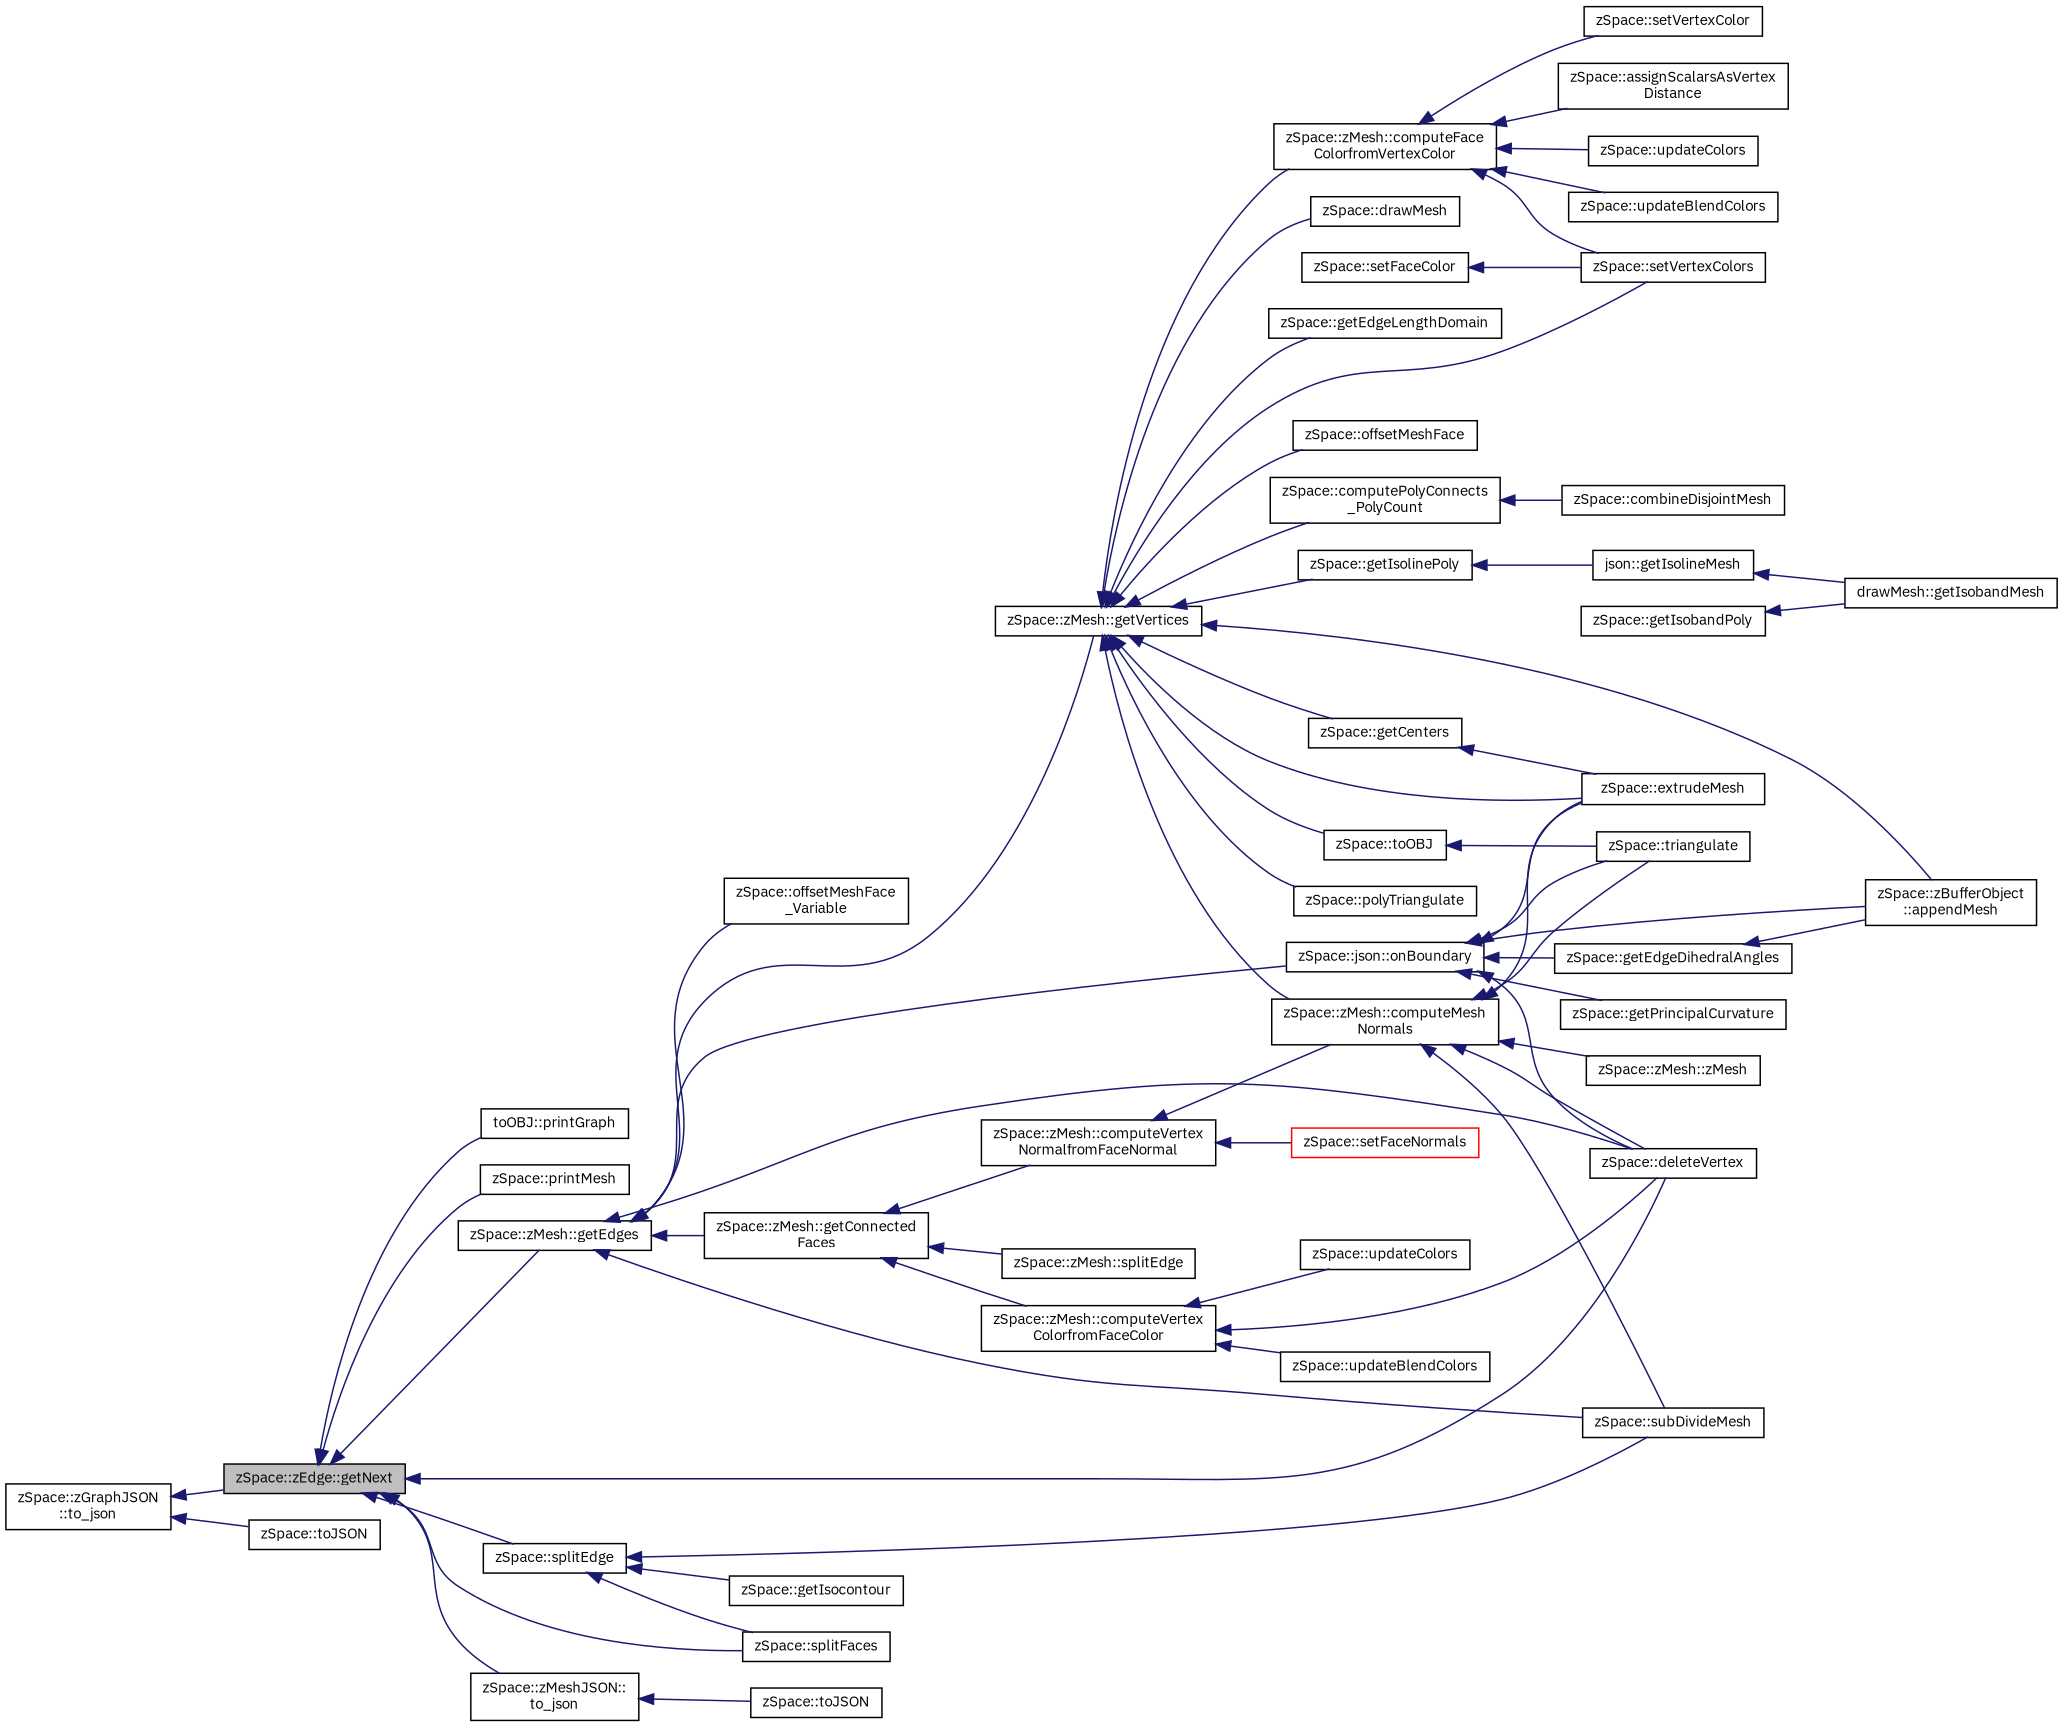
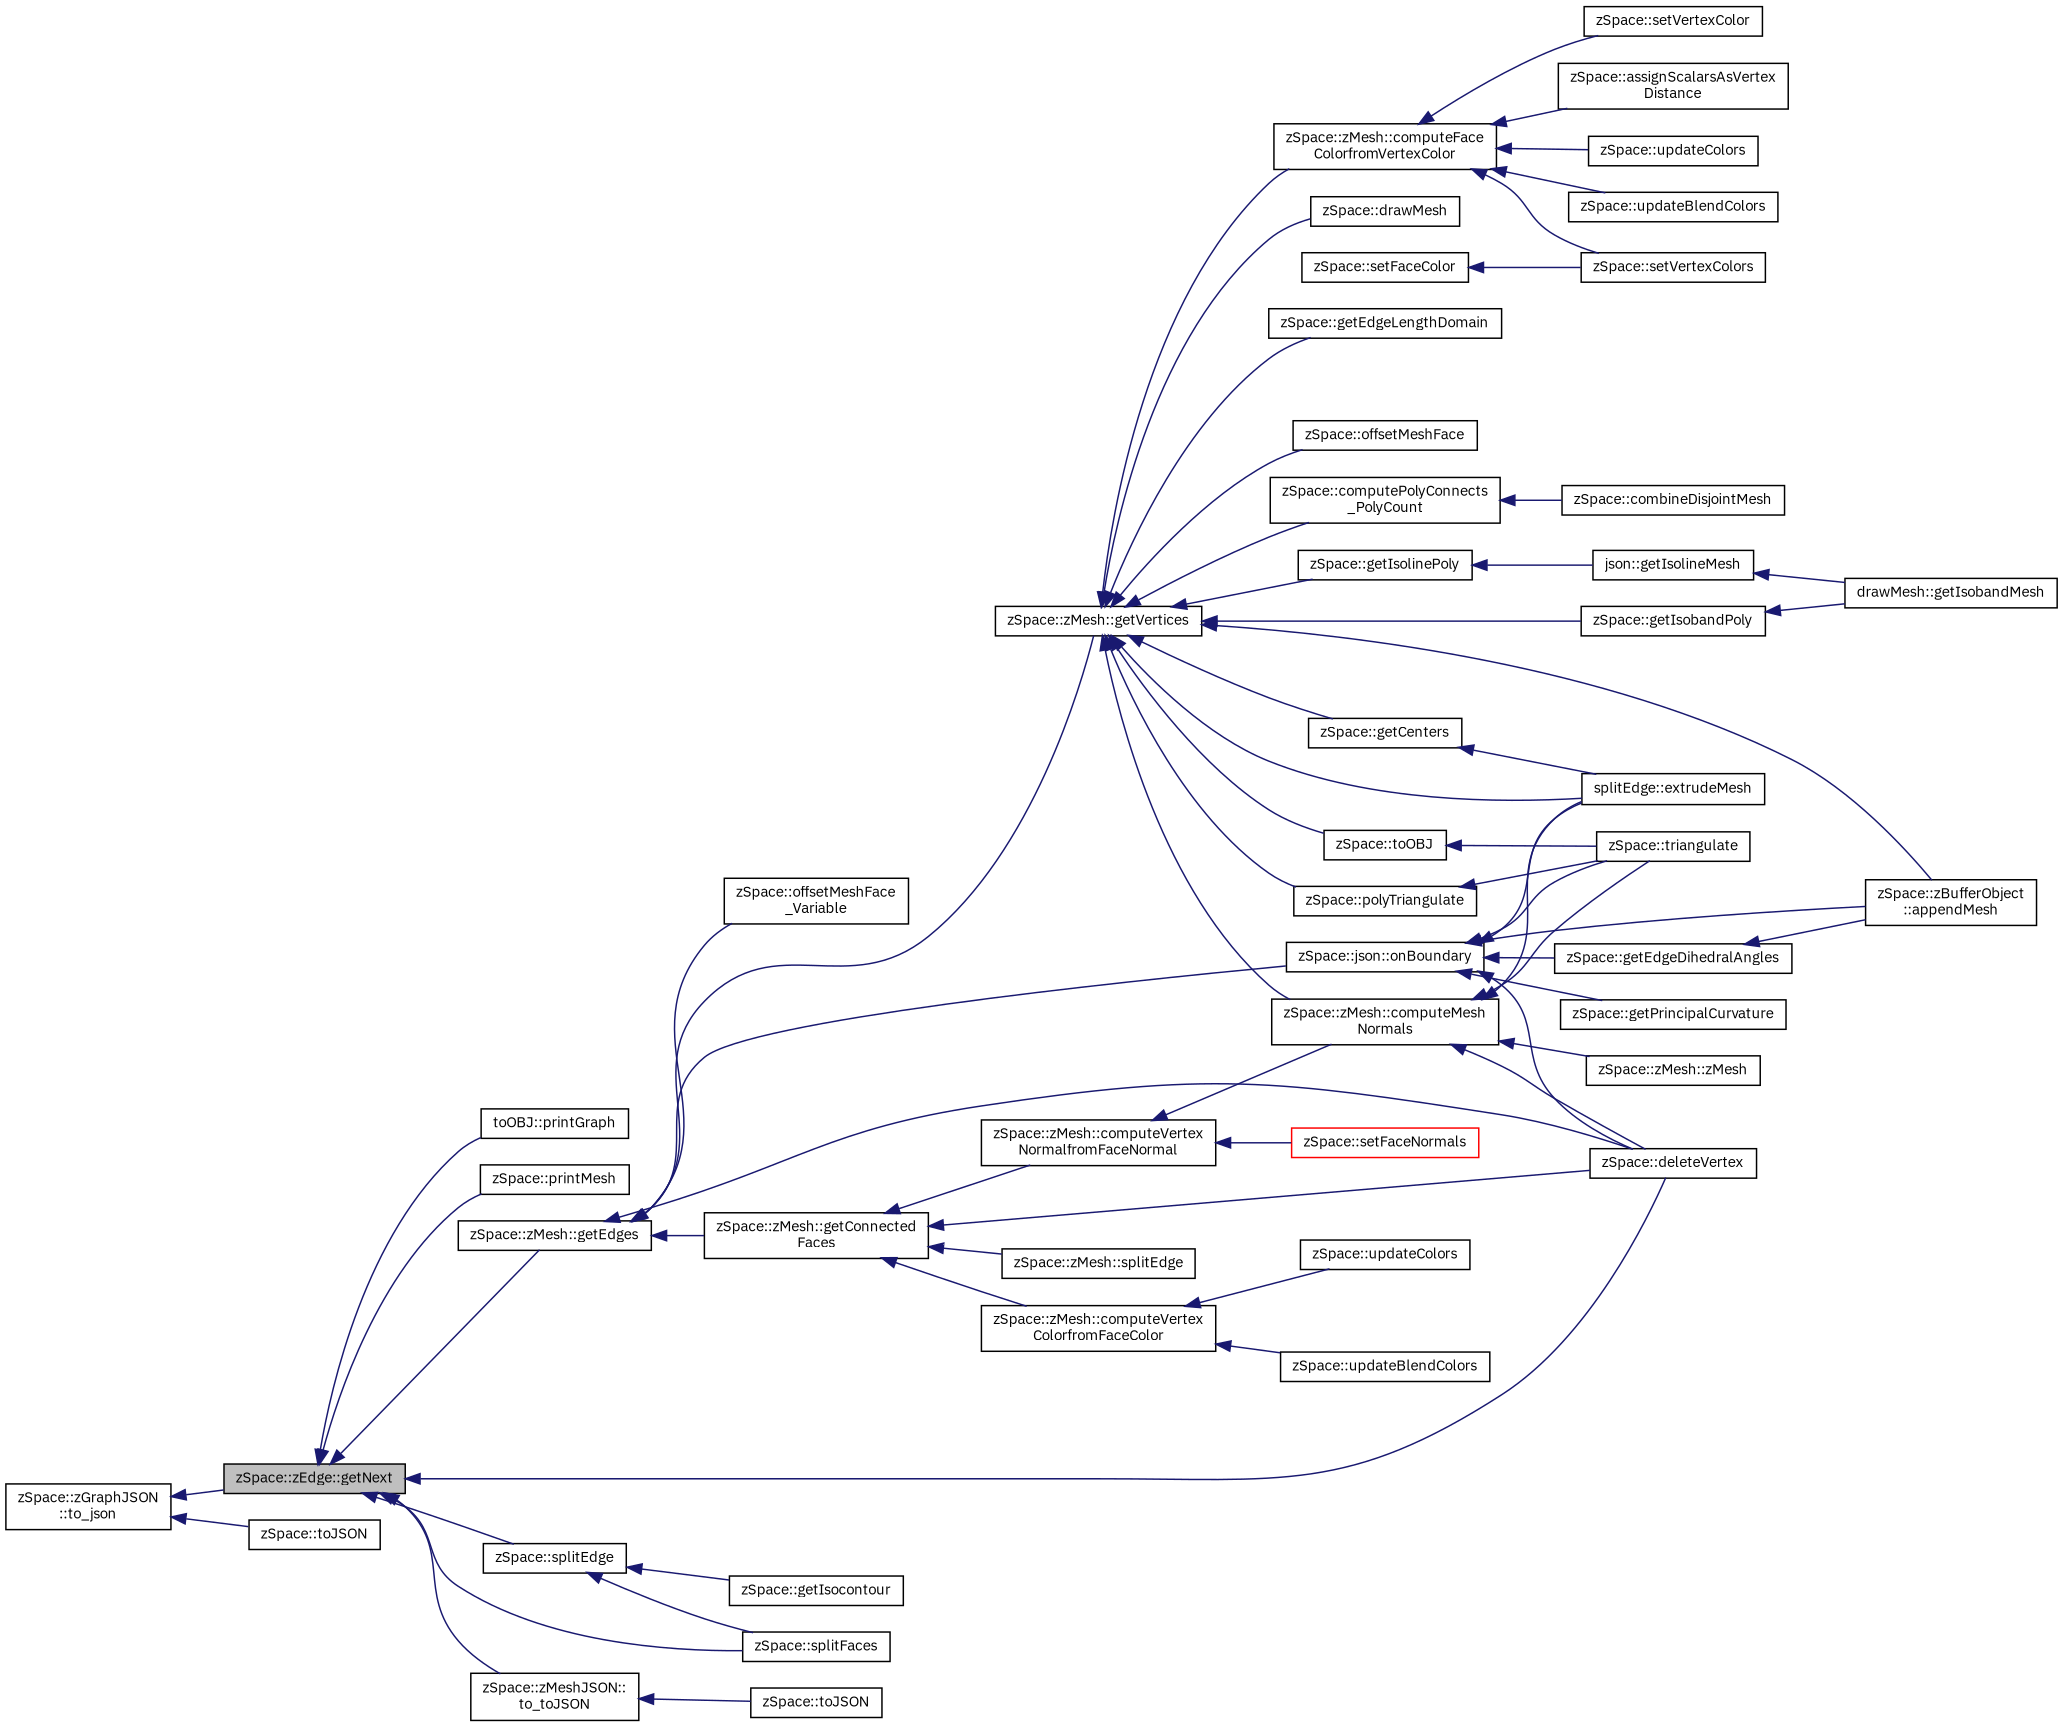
edge "zSpace::setVertexColors" -> "zSpace::zMesh::getVertices": now "zSpace::getIsobandPoly" -> "zSpace::zMesh::getVertices"
node "zSpace::extrudeMesh": label "zSpace::extrudeMesh" -> "splitEdge::extrudeMesh"
edge "zSpace::triangulate" -> "zSpace::polyTriangulate": added
edge "zSpace::deleteVertex" -> "zSpace::zMesh::computeVertex ColorfromFaceColor": now "zSpace::deleteVertex" -> "zSpace::zMesh::getConnected Faces"
node "zSpace::subDivideMesh": removed
node "zSpace::zMeshJSON:: to_json": label "zSpace::zMeshJSON:: to_json" -> "zSpace::zMeshJSON:: to_toJSON"
